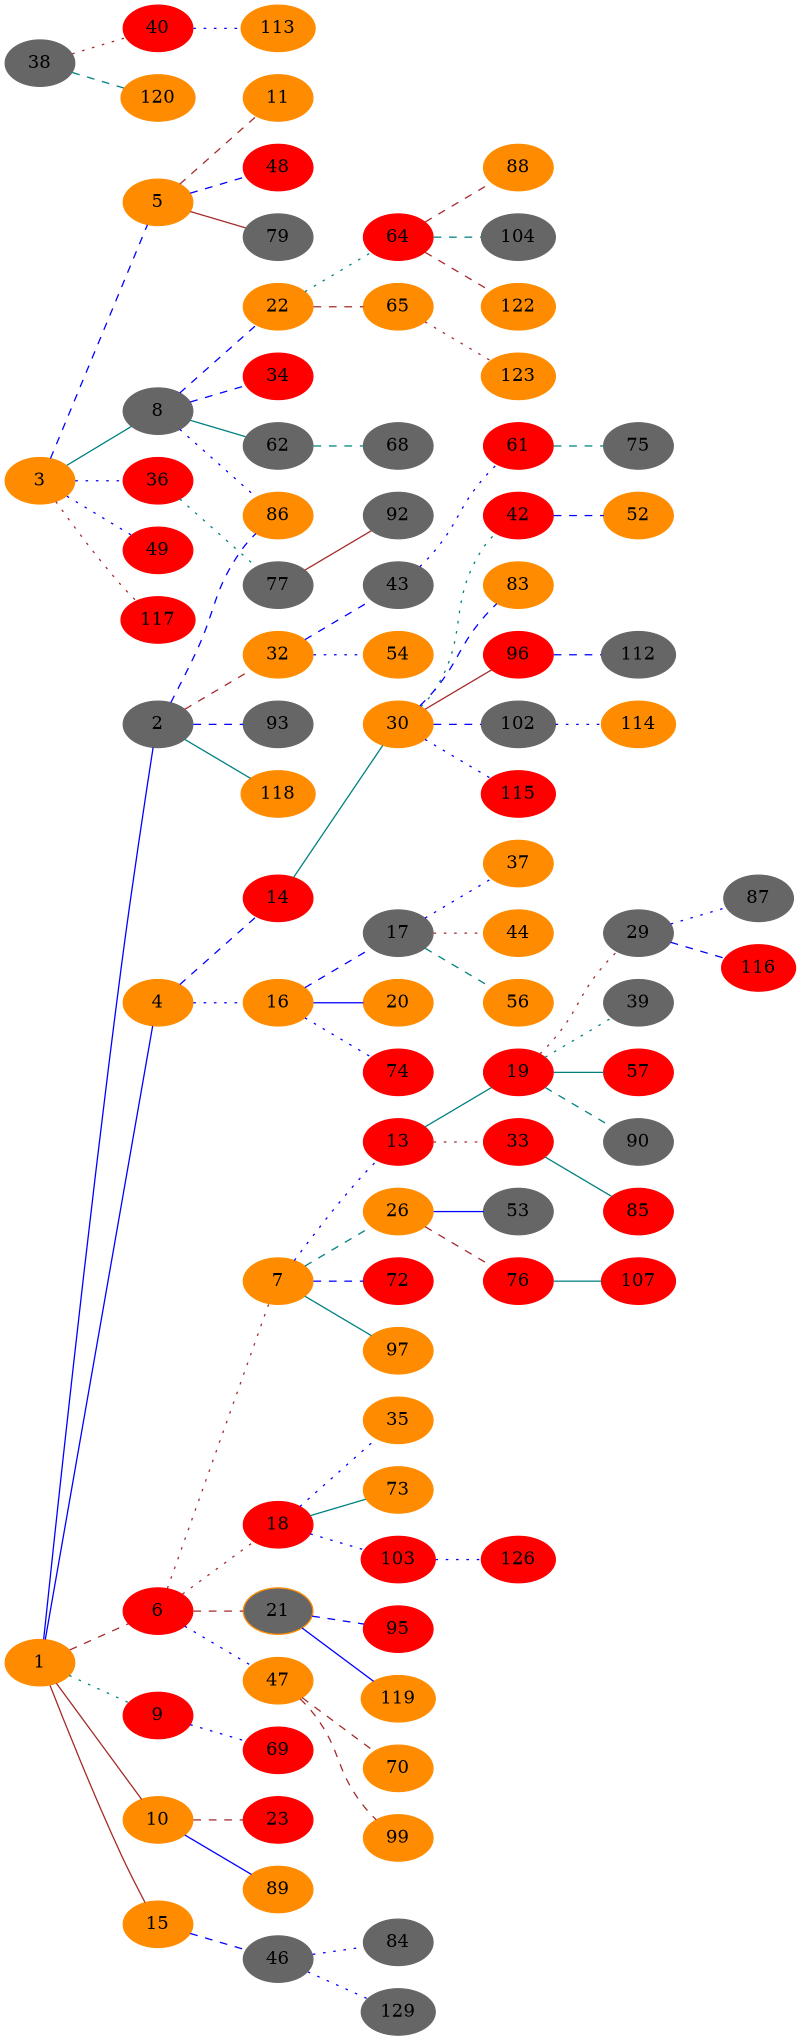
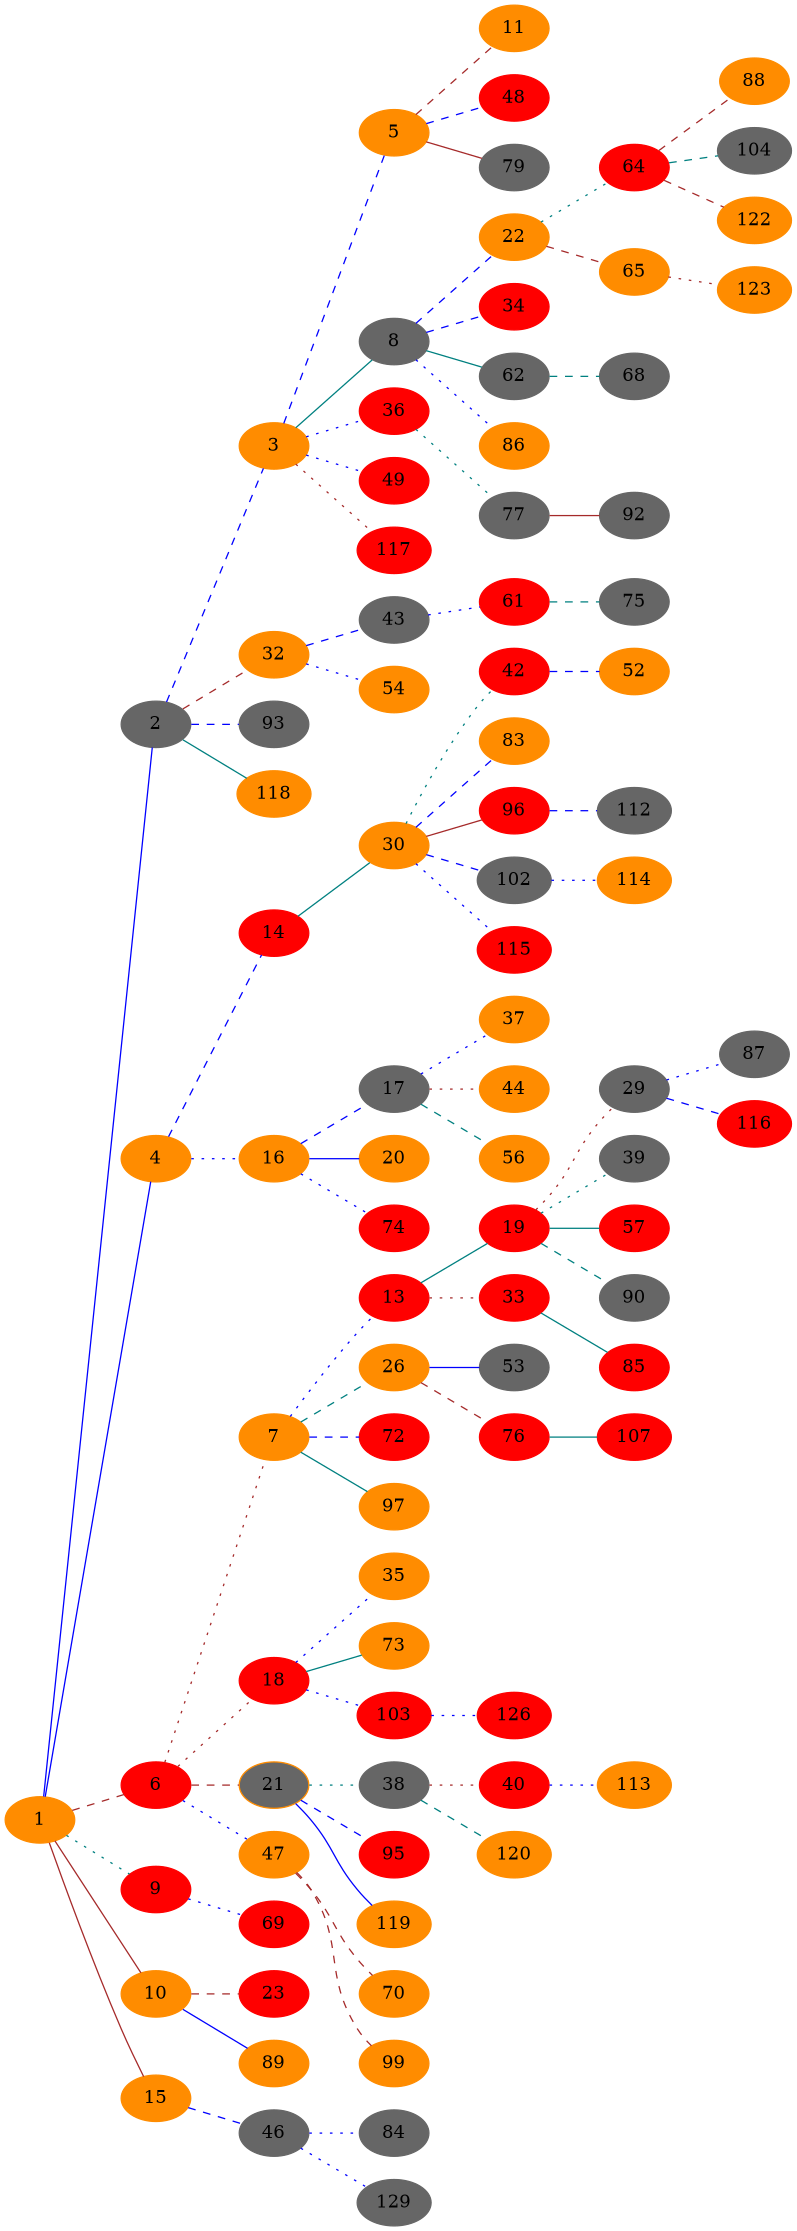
edge "86" -- "2": now "3" -- "2"
edge "21" -- "38": added
